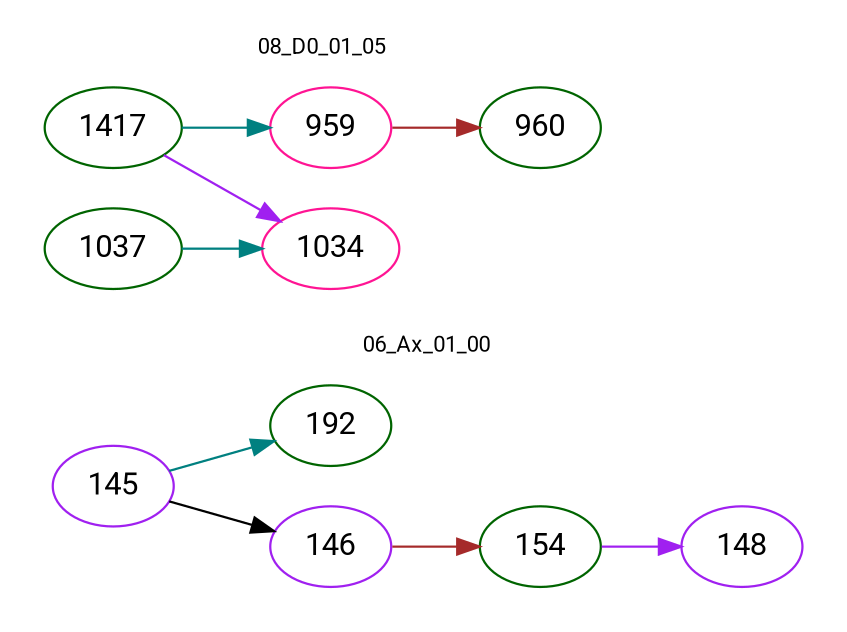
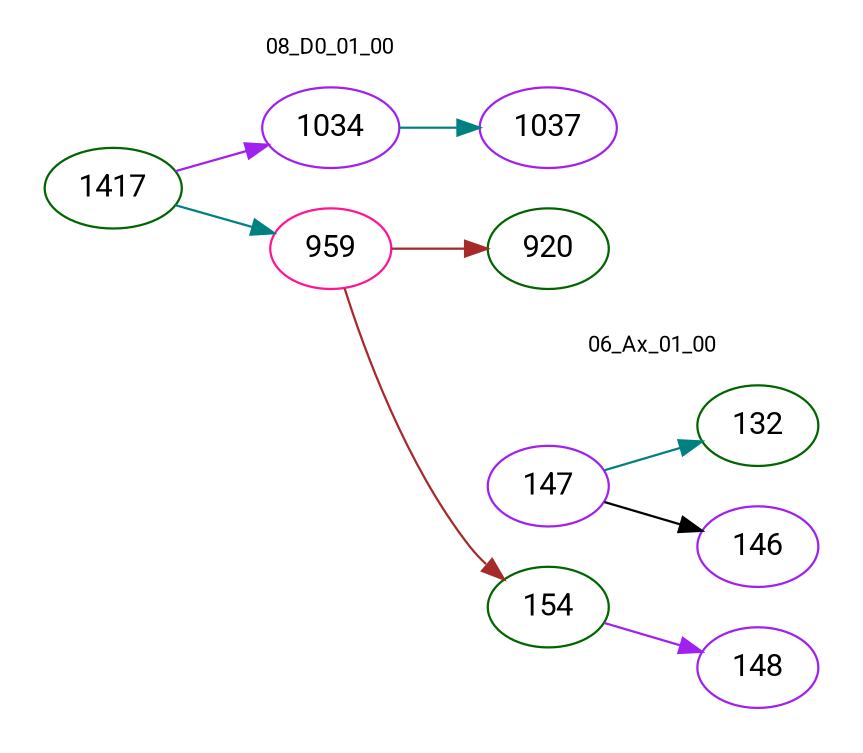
cluster "08_D0_01_05": label "08_D0_01_05" -> "08_D0_01_00"
node "960": label "960" -> "920"
node "1037": color darkgreen -> purple
edge "1037" -> "1034": reversed
node "1034": color deeppink -> purple
node "192": label "192" -> "132"
node "145": label "145" -> "147"
edge "146" -> "154": now "959" -> "154"
